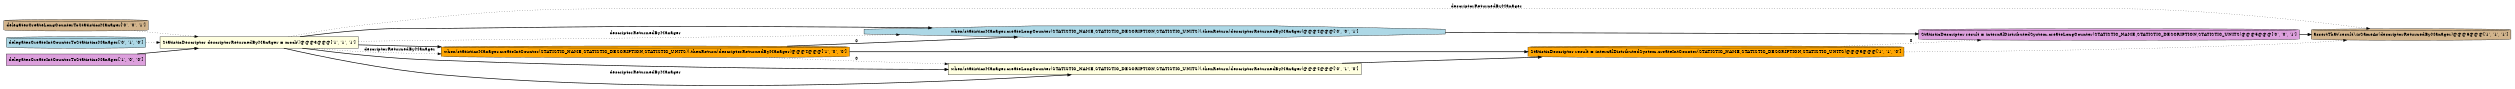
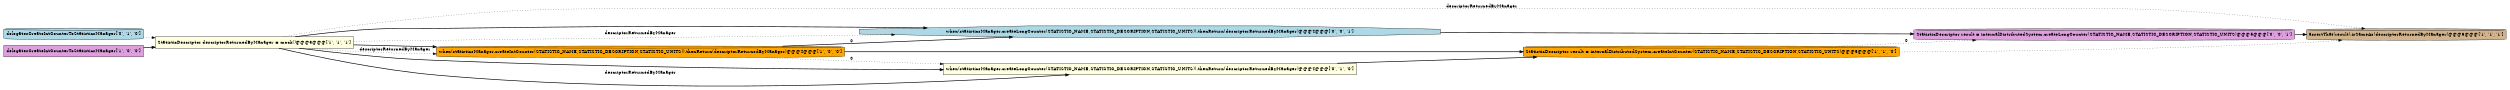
node "delegatesCreateLongCounterToStatisticsManager['0', '0', '1']": removed
